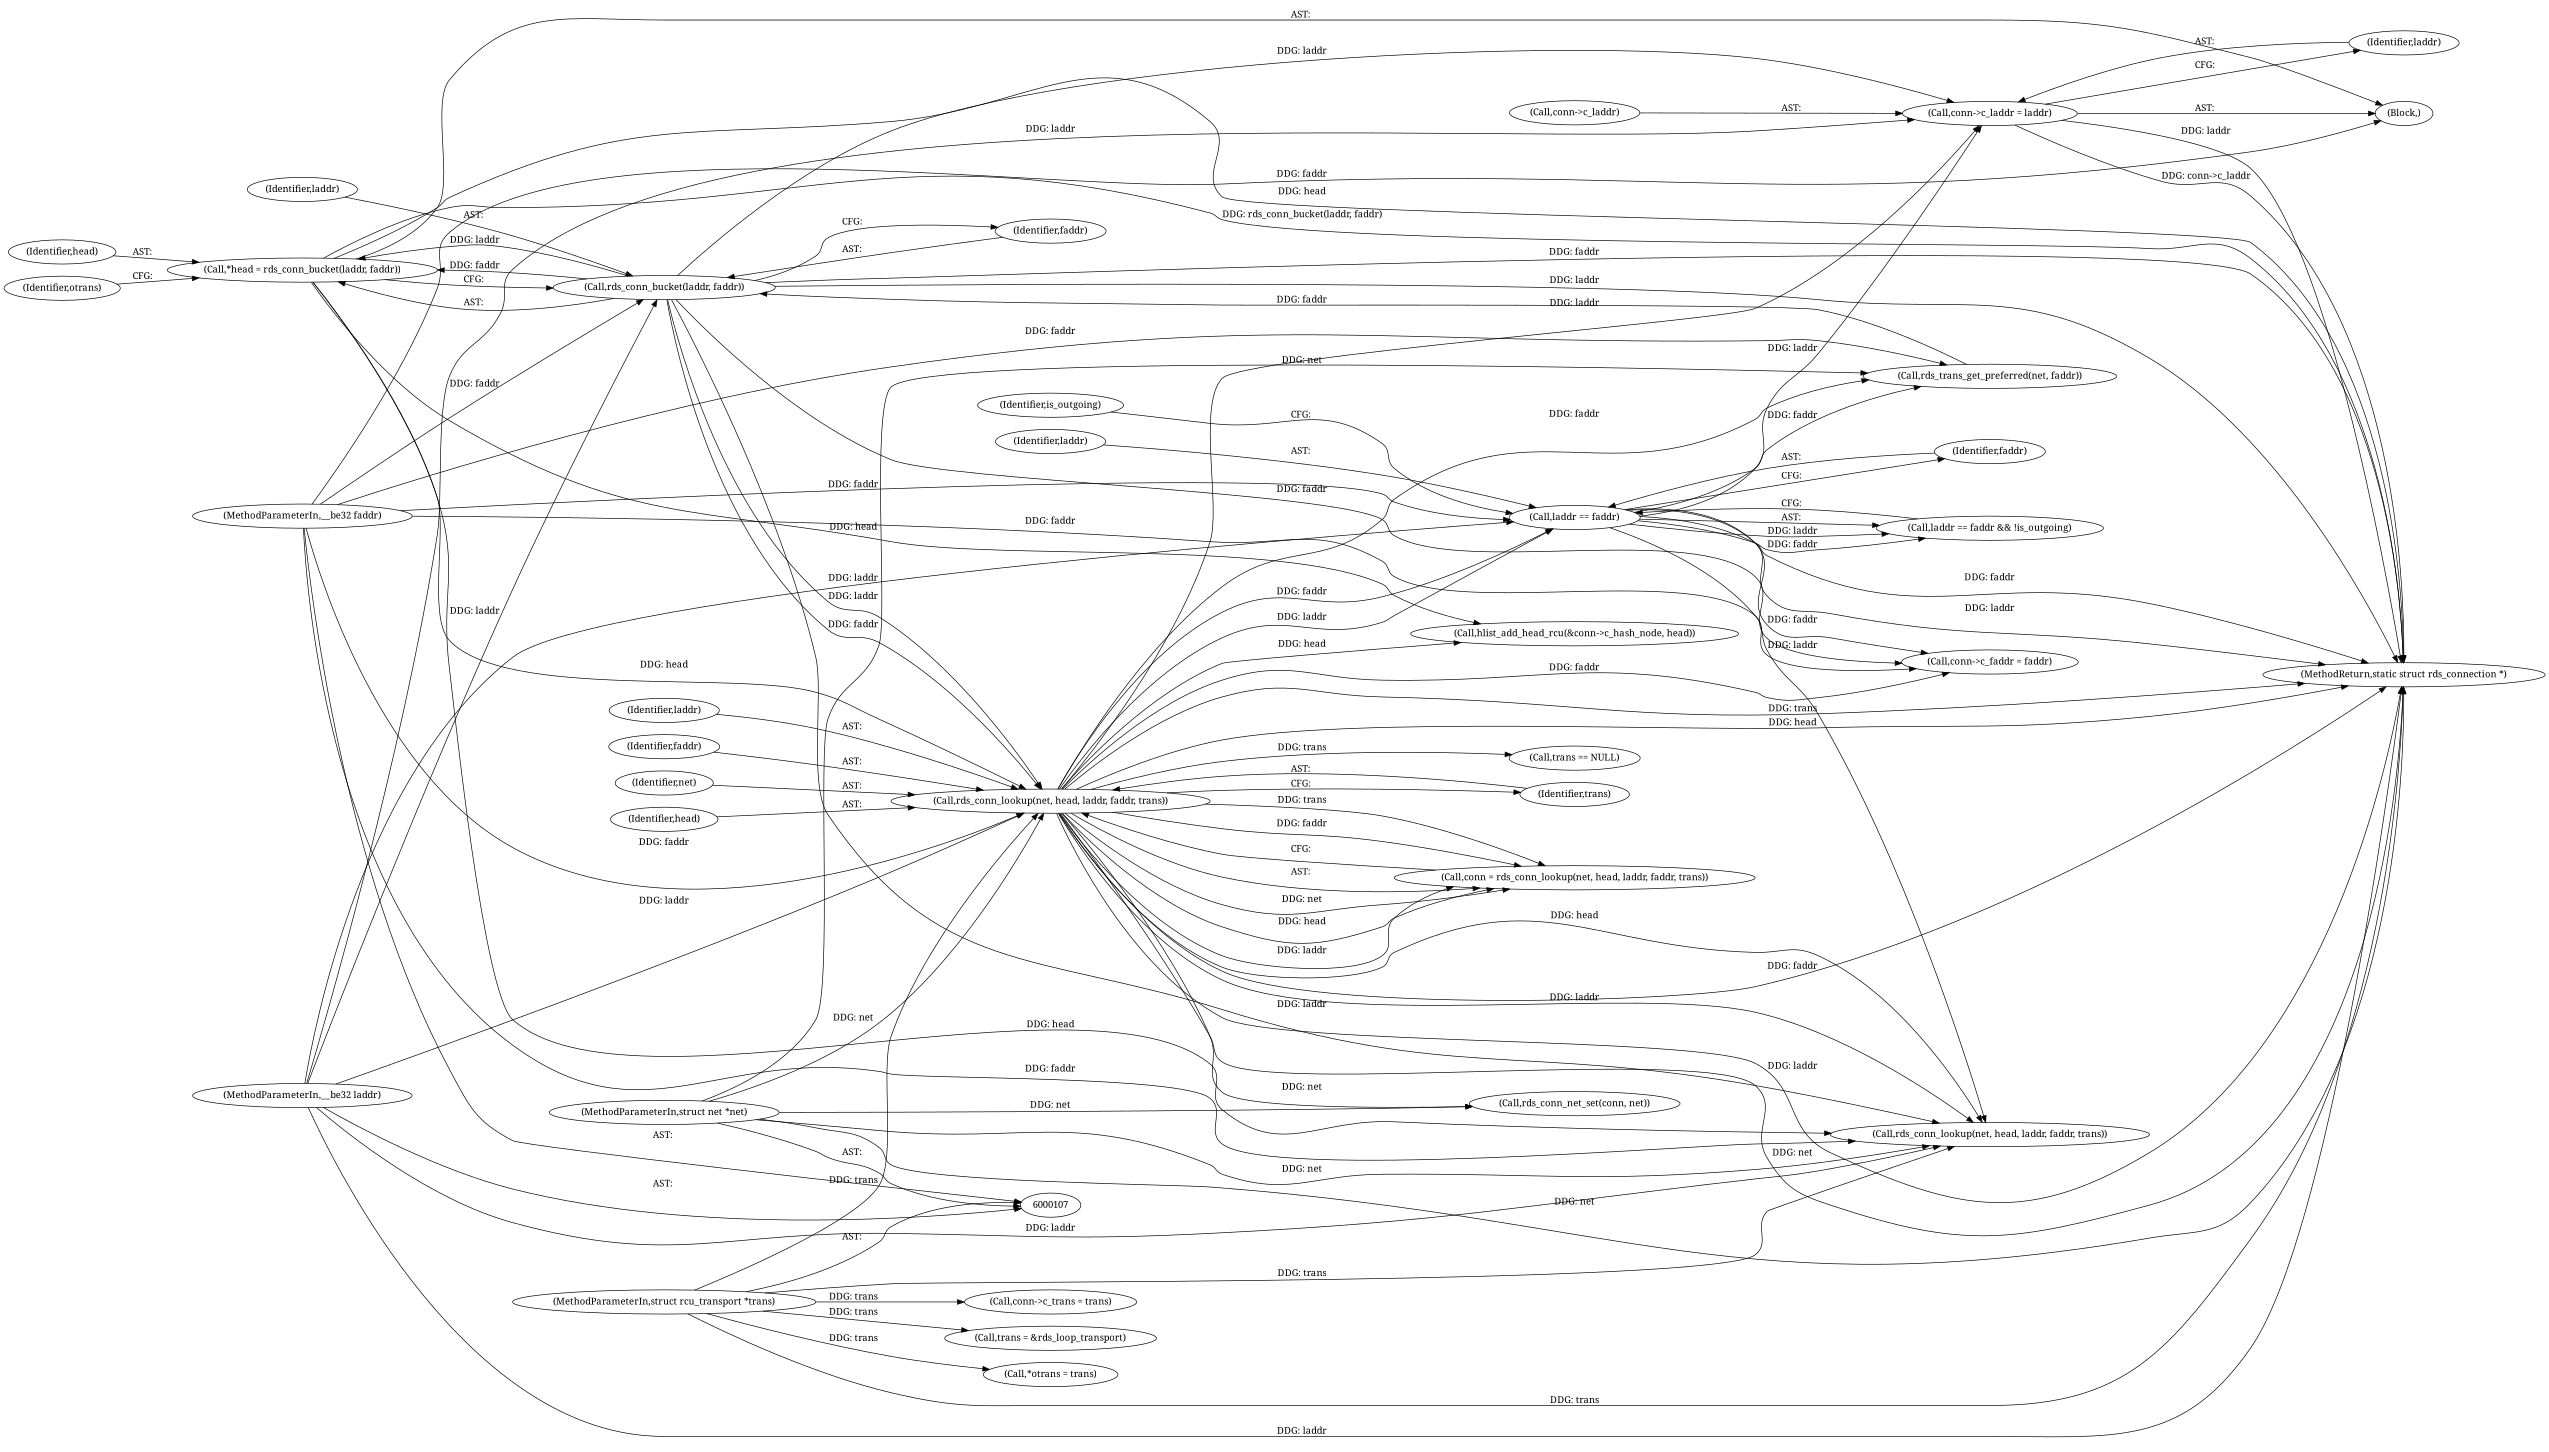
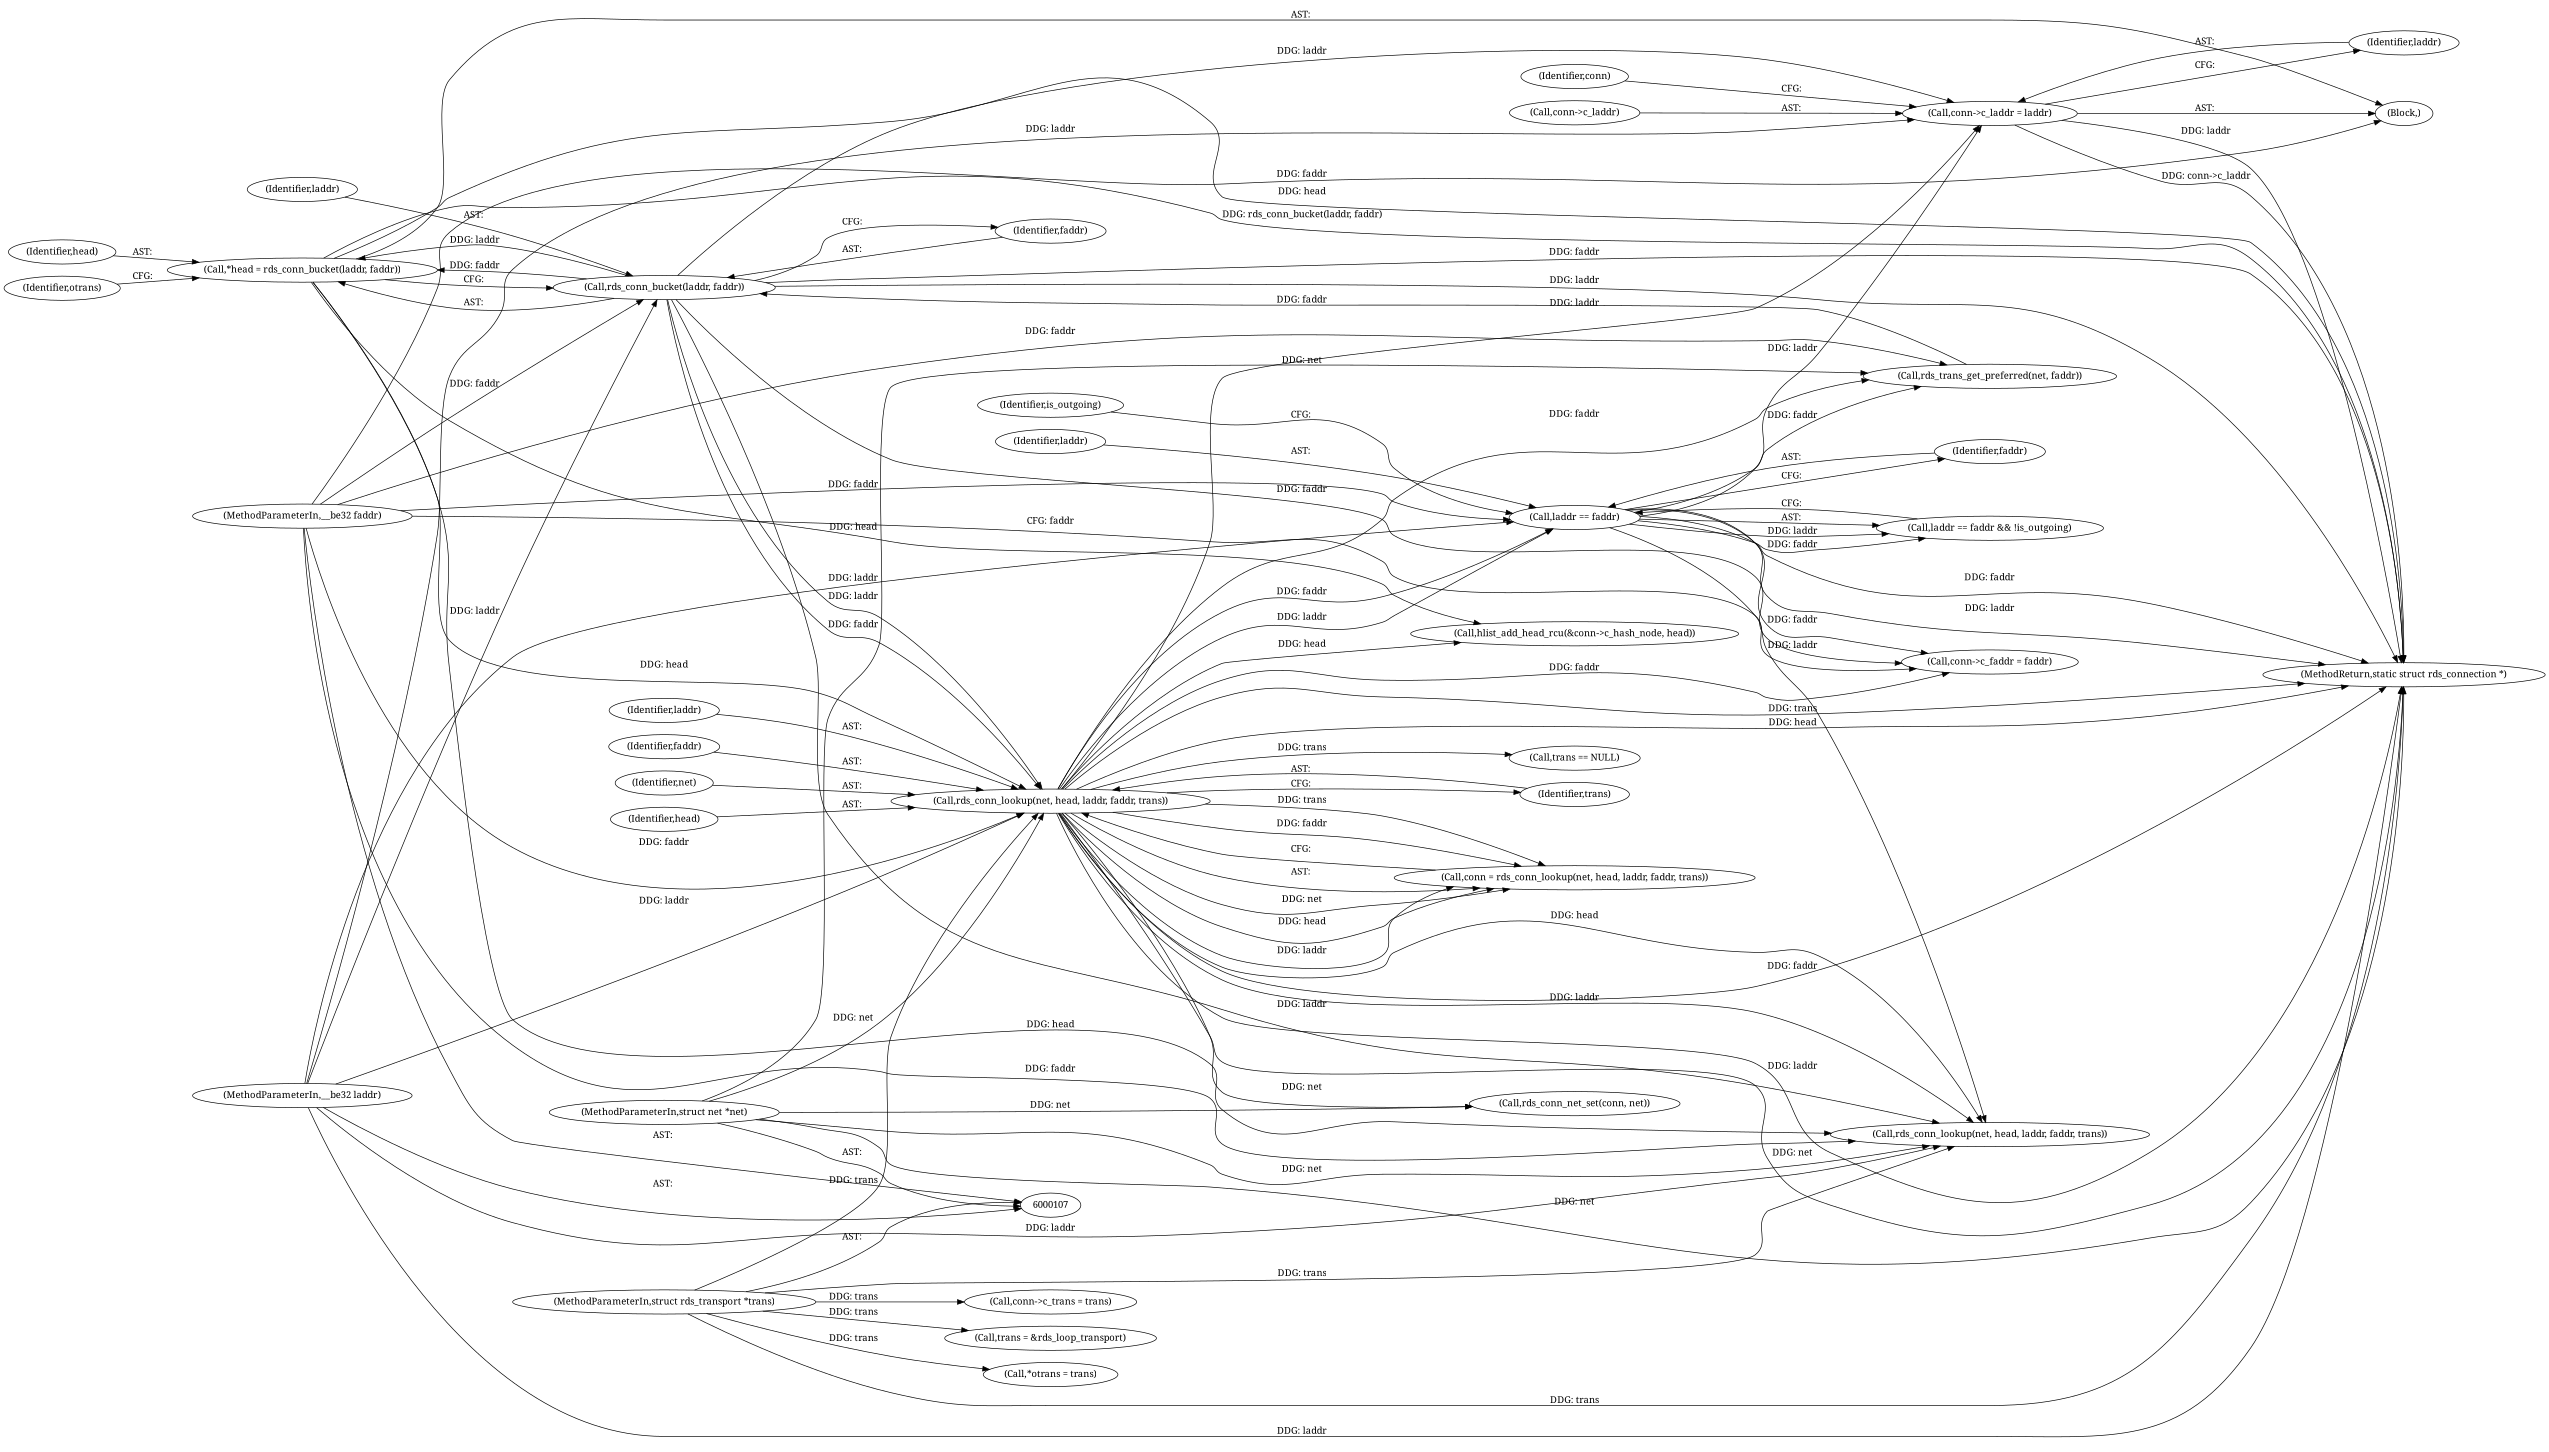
node "(Identifier,conn)": added
edge "(MethodParameterIn,__be32 faddr)" -> "(Call,conn->c_faddr = faddr)": label "DDG: faddr" -> "CFG: faddr"
node "(MethodParameterIn,struct rcu_transport *trans)": label "(MethodParameterIn,struct rcu_transport *trans)" -> "(MethodParameterIn,struct rds_transport *trans)"
